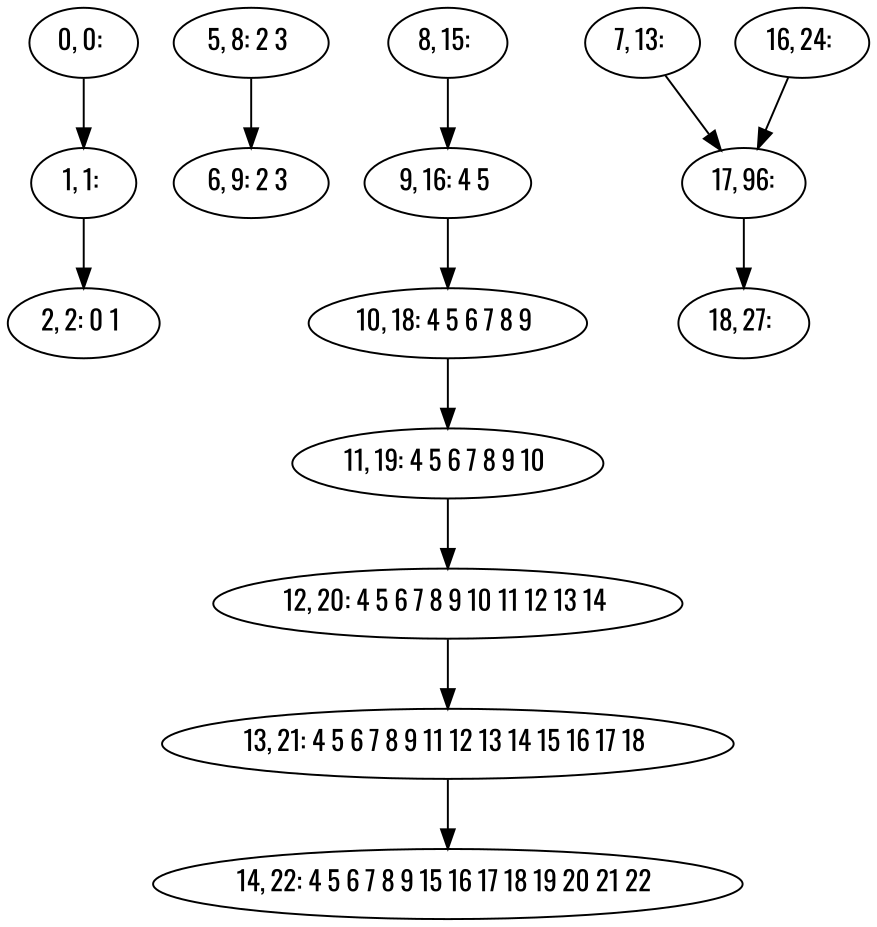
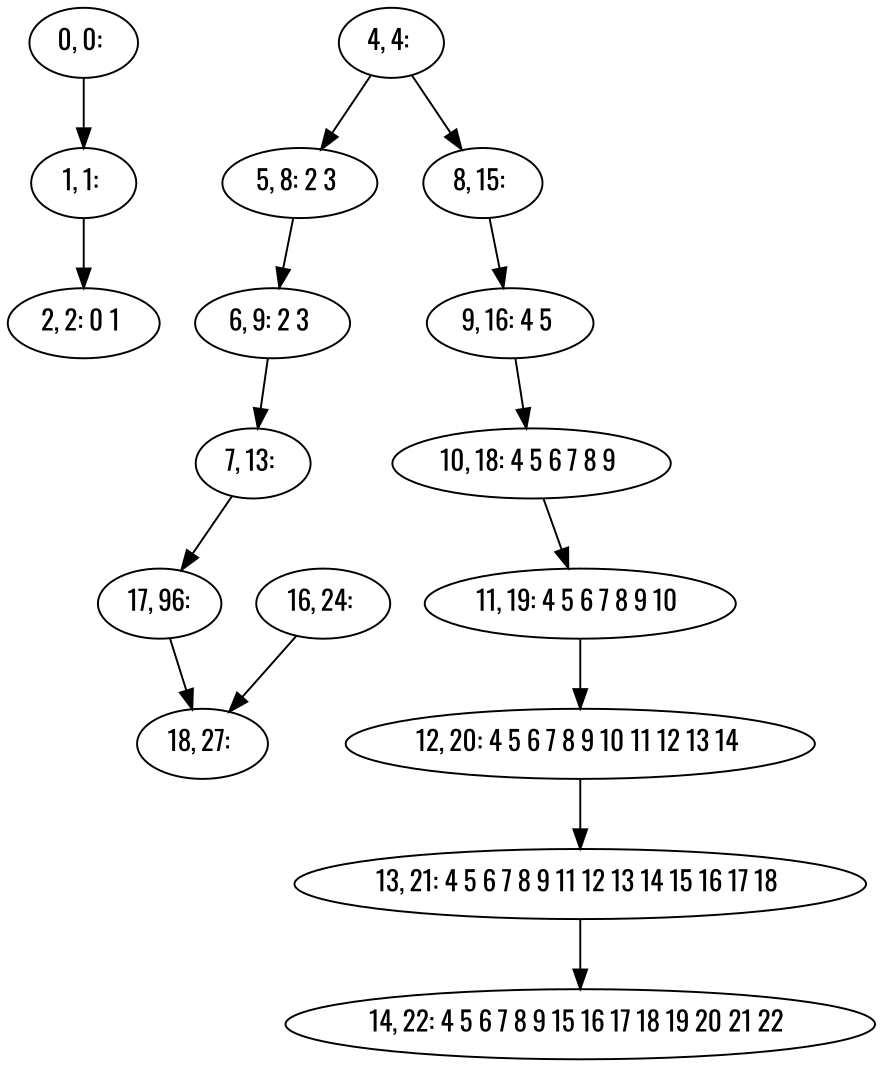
node "4, 4:": added
edge "16, 24:" -> "17, 96:": now "16, 24:" -> "18, 27:"
edge "6, 9: 2 3" -> "7, 13:": added
